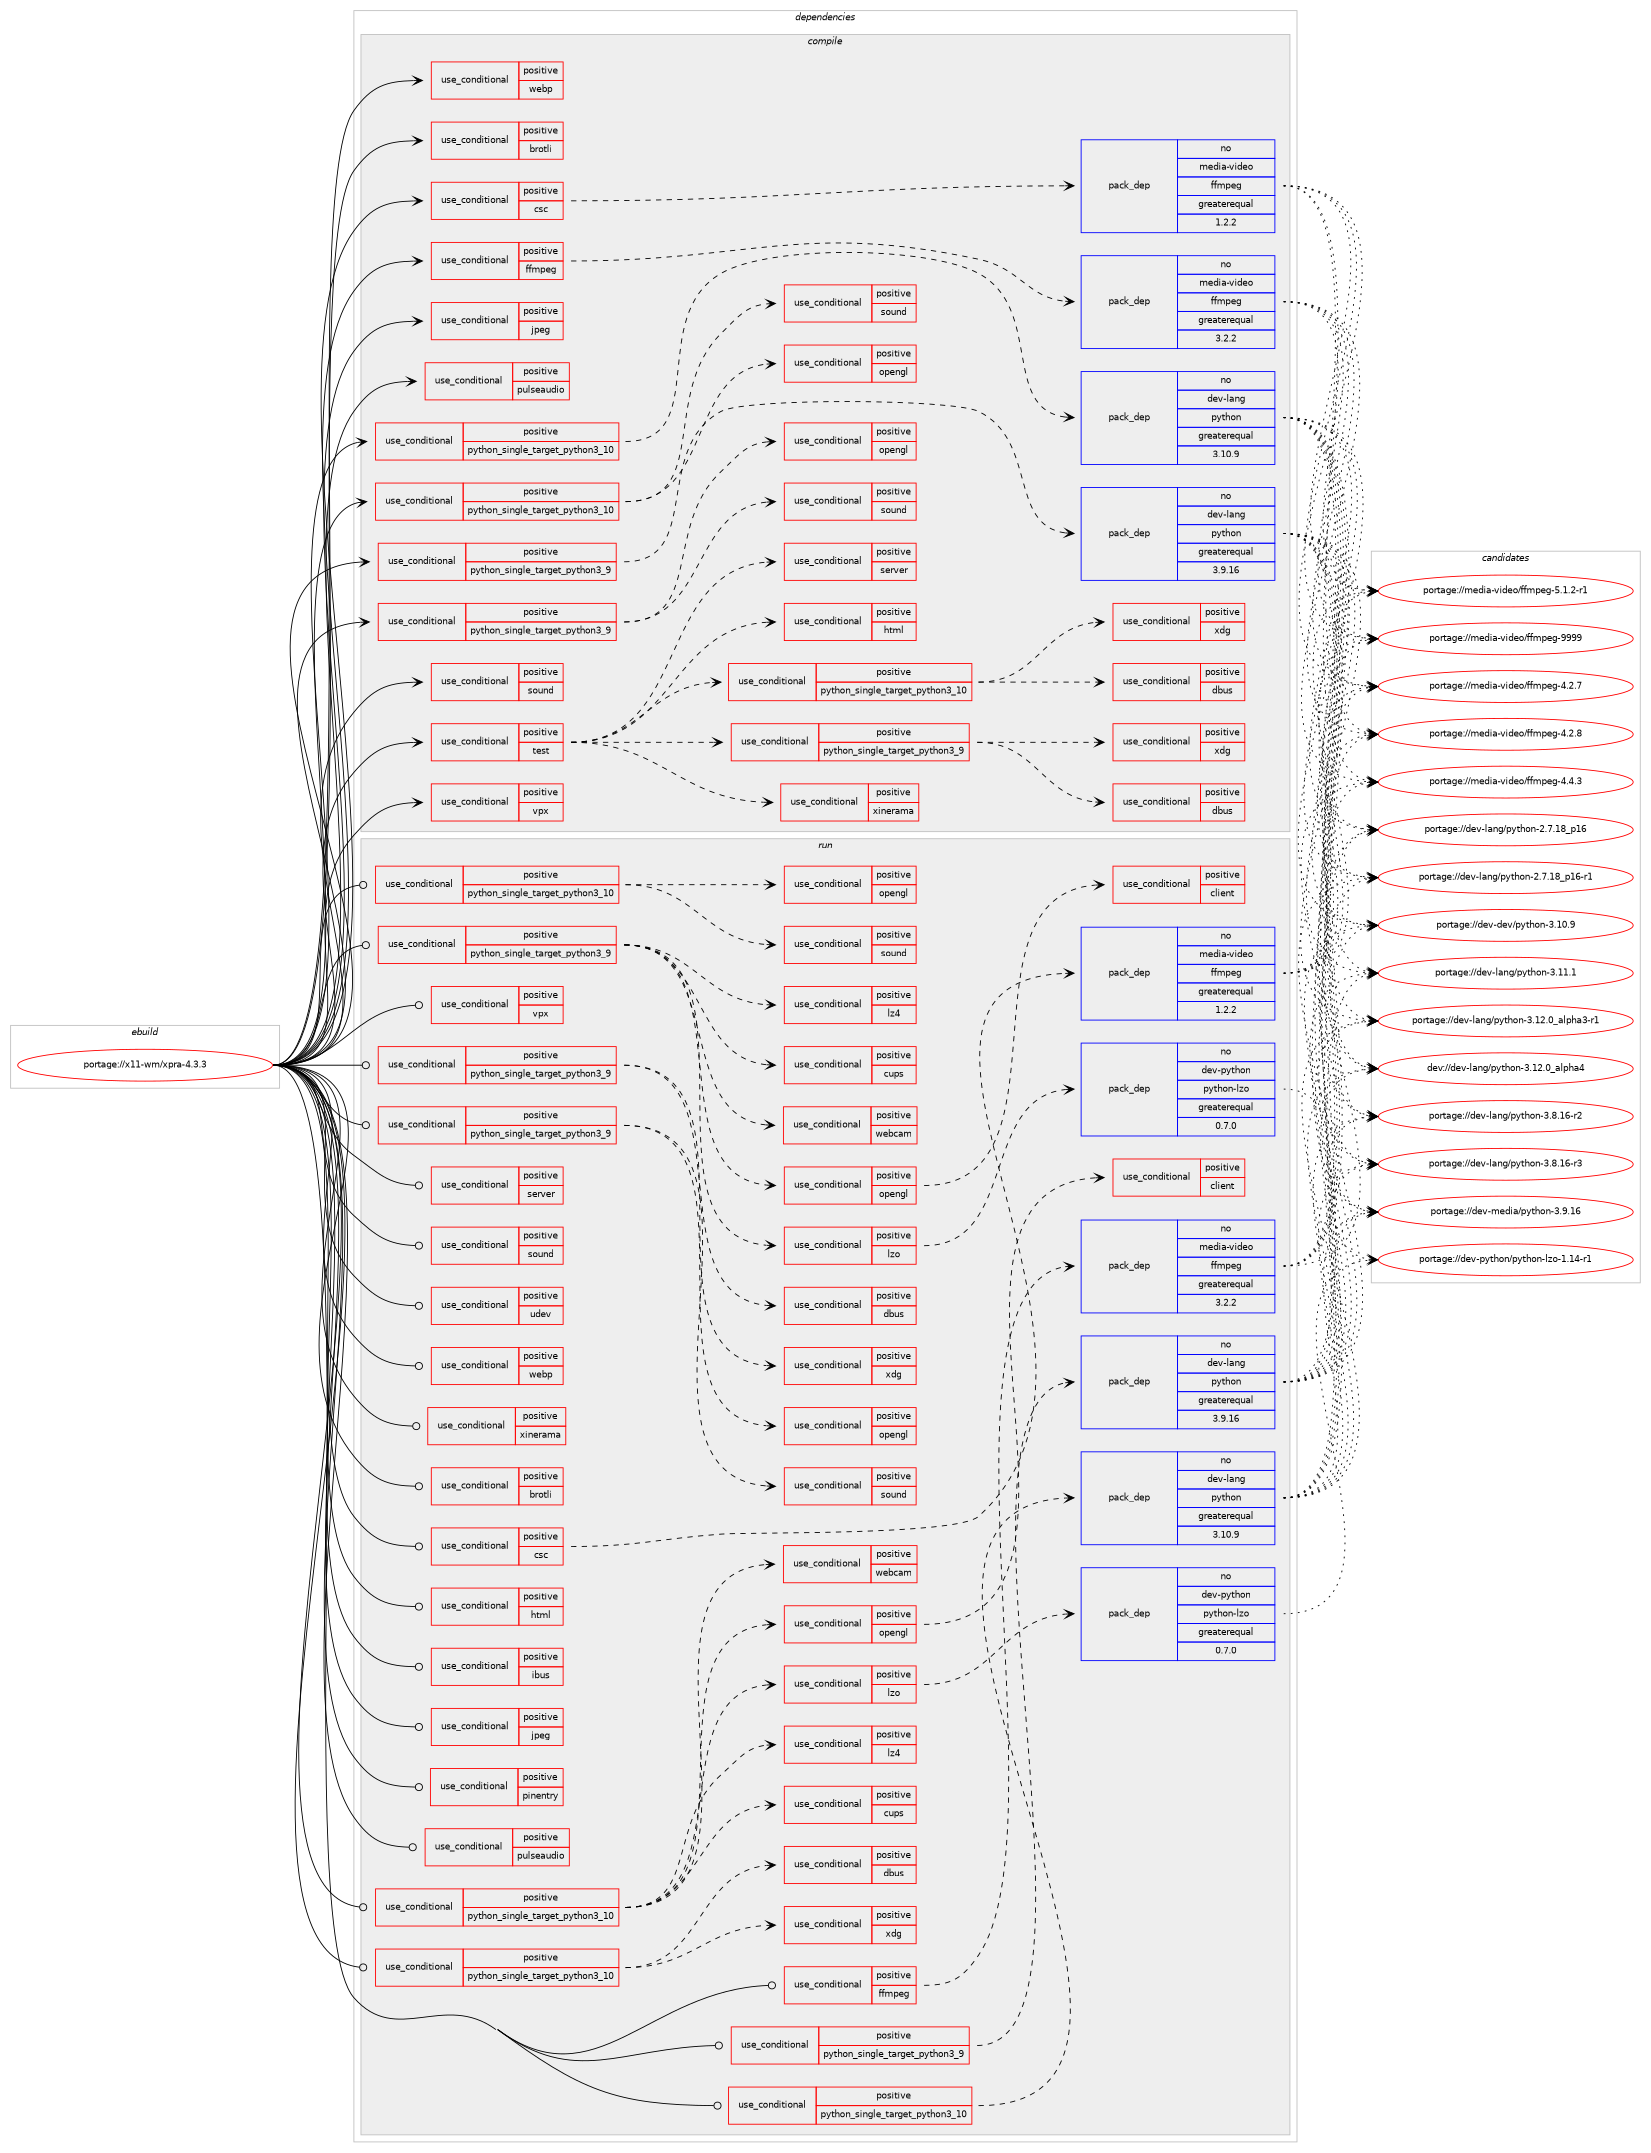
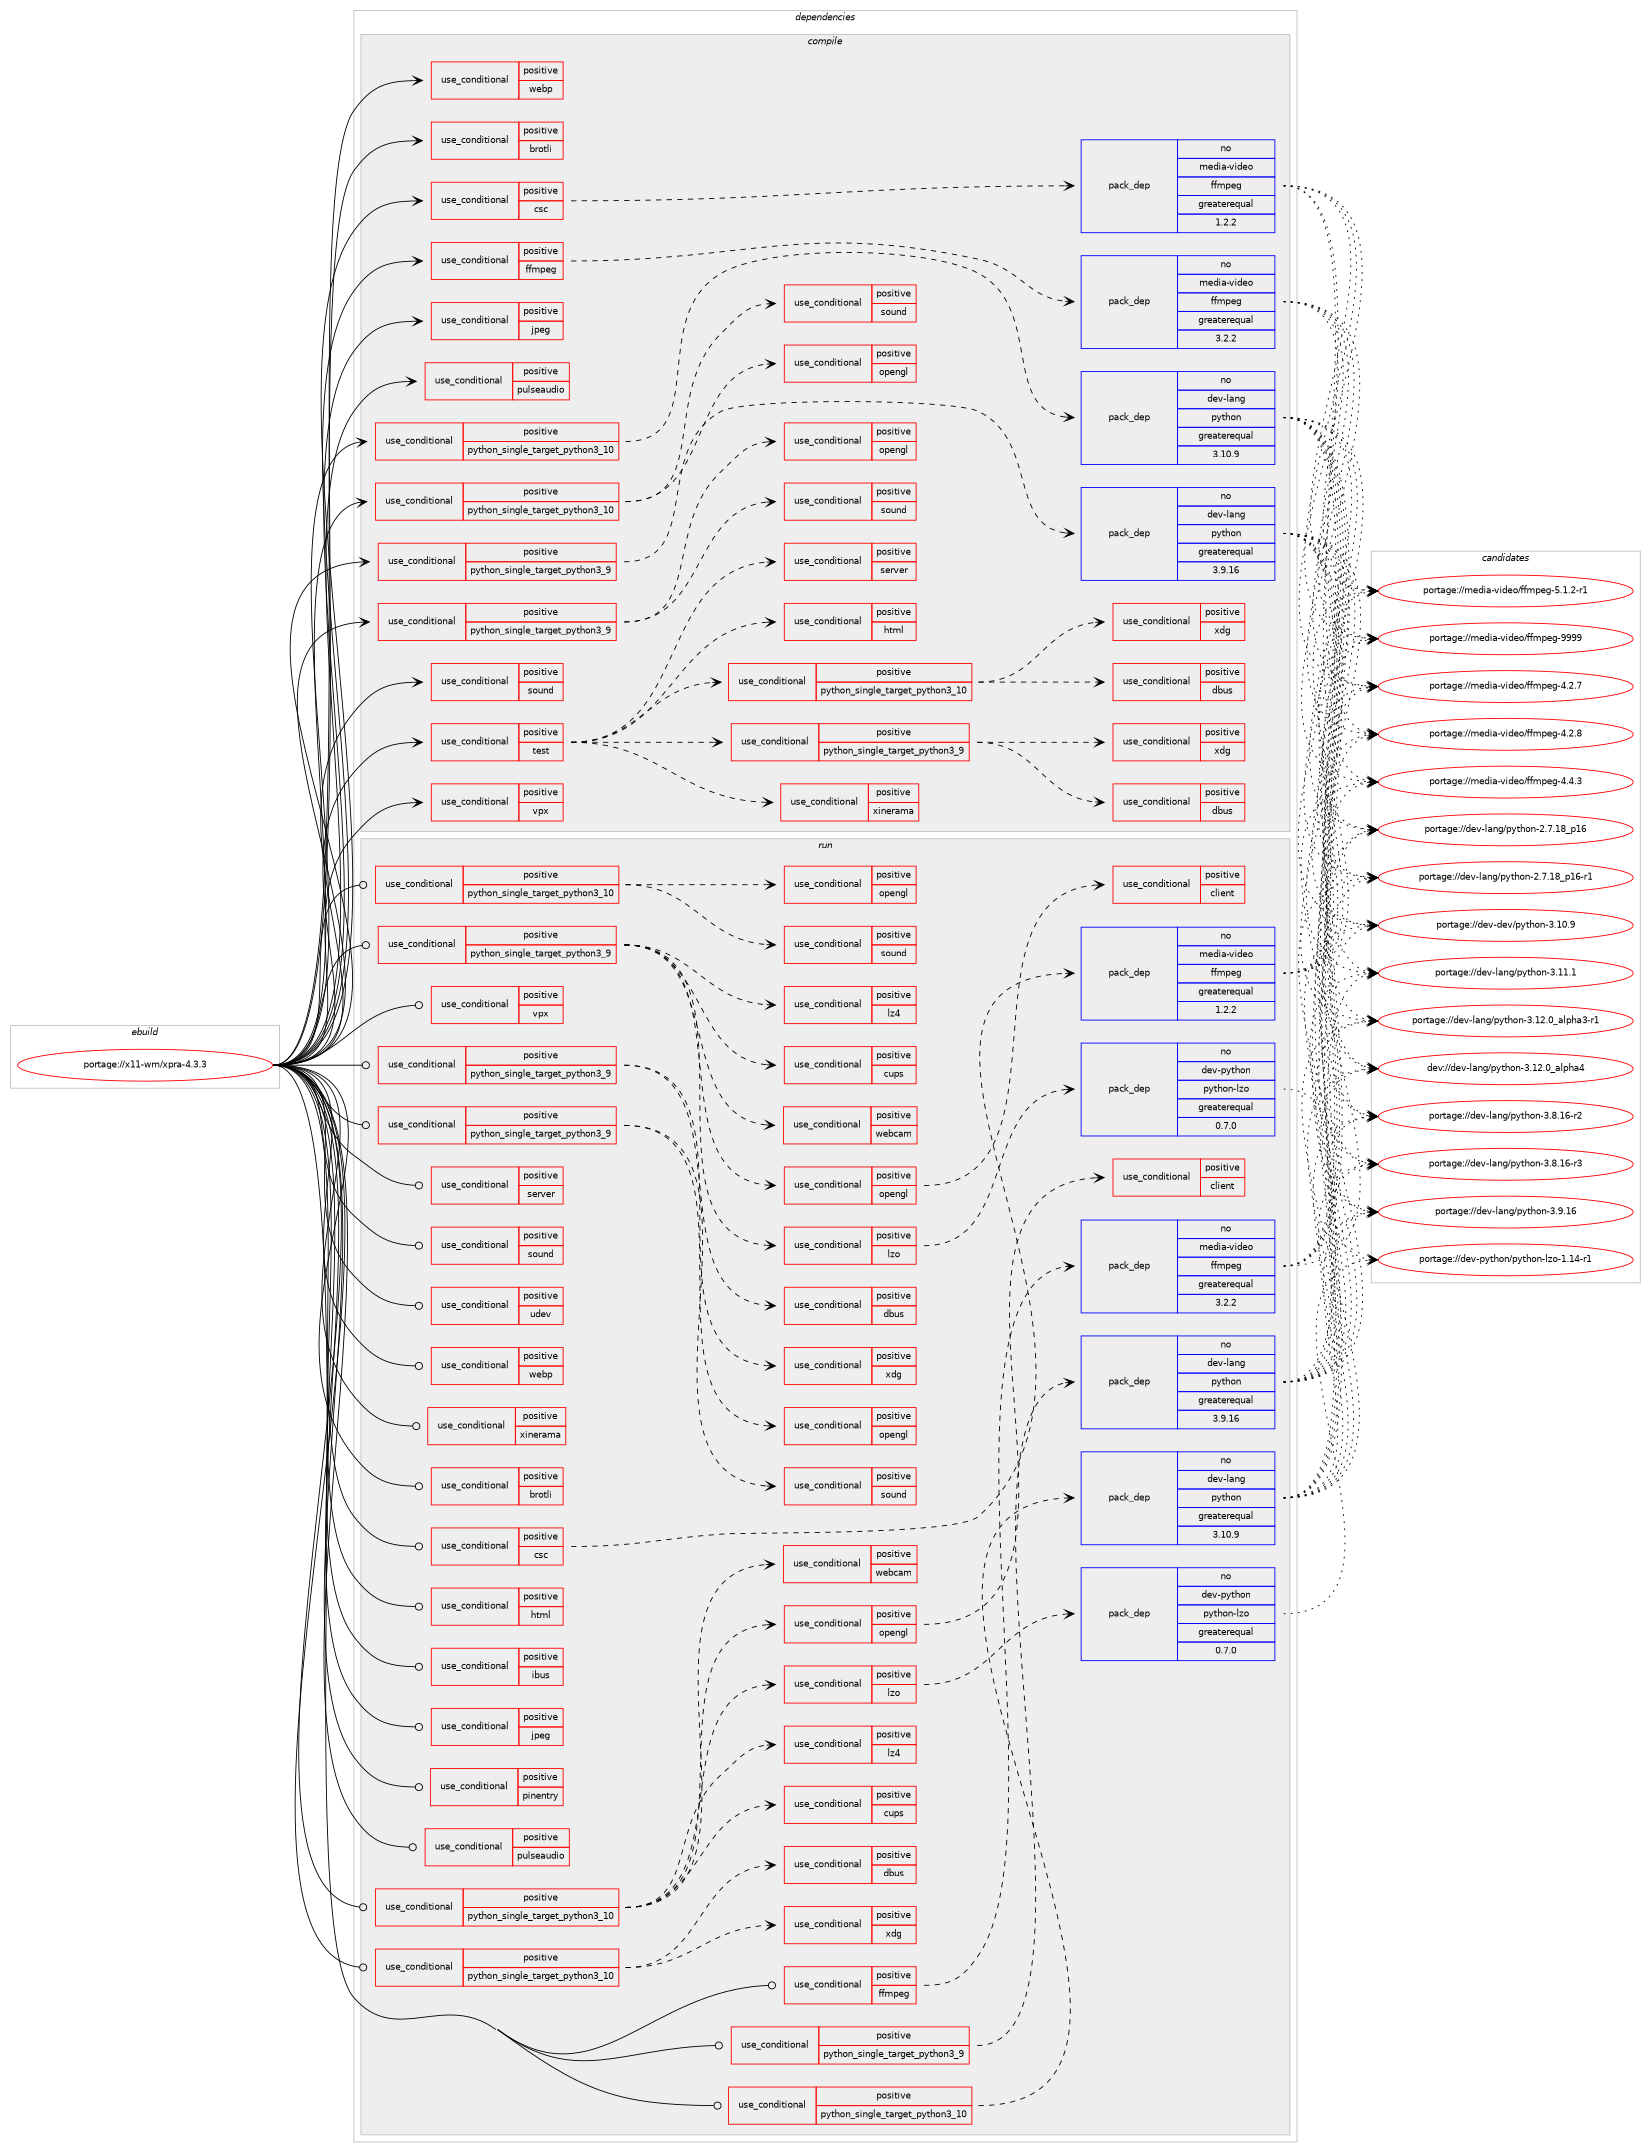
node "portage://dev-media/python-3.9.16": label "portage://dev-media/python-3.9.16" -> "portage://dev-lang/python-3.9.16"
